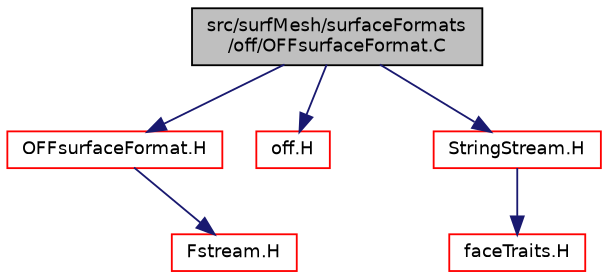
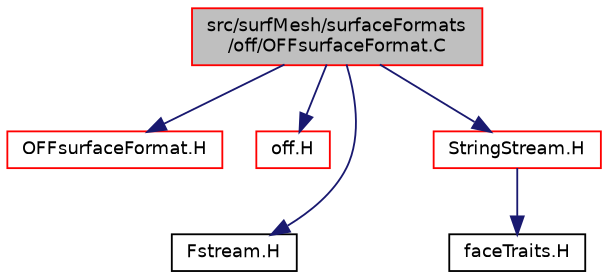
node "src/surfMesh/surfaceFormats /off/OFFsurfaceFormat.C": color black -> red
edge "OFFsurfaceFormat.H" -> "Fstream.H": now "src/surfMesh/surfaceFormats /off/OFFsurfaceFormat.C" -> "Fstream.H"
node "Fstream.H": color red -> black
node "faceTraits.H": color red -> black
